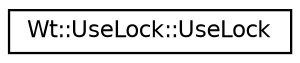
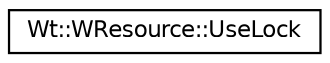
node "Wt::UseLock::UseLock": label "Wt::UseLock::UseLock" -> "Wt::WResource::UseLock"
